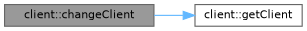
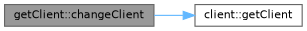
node "client::changeClient": label "client::changeClient" -> "getClient::changeClient"
